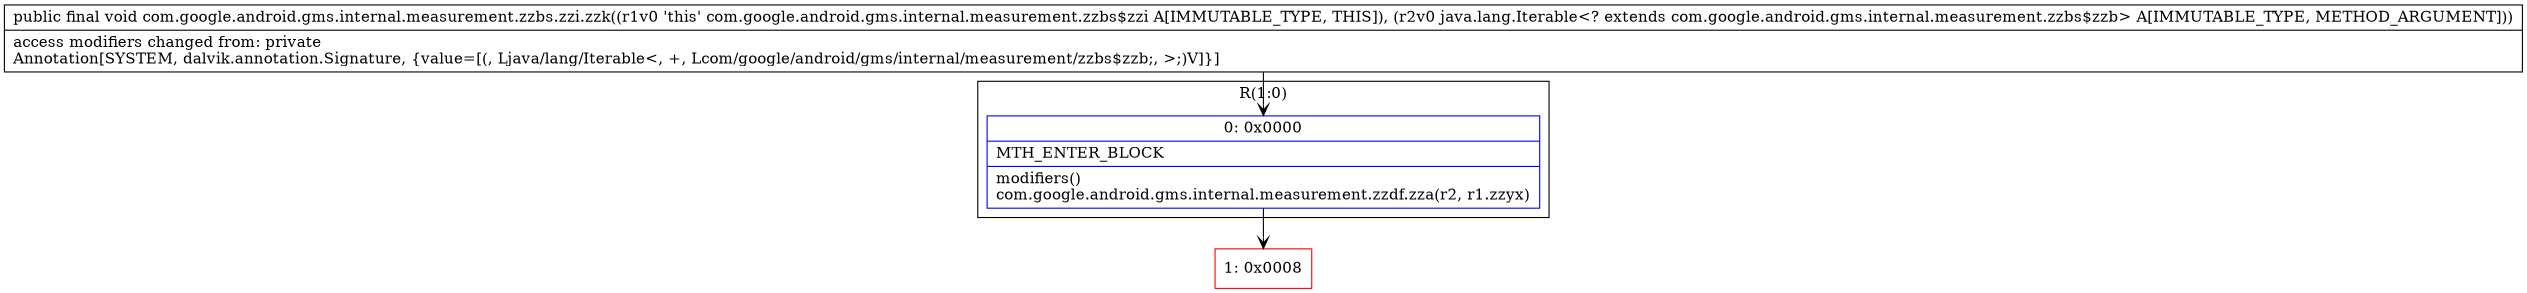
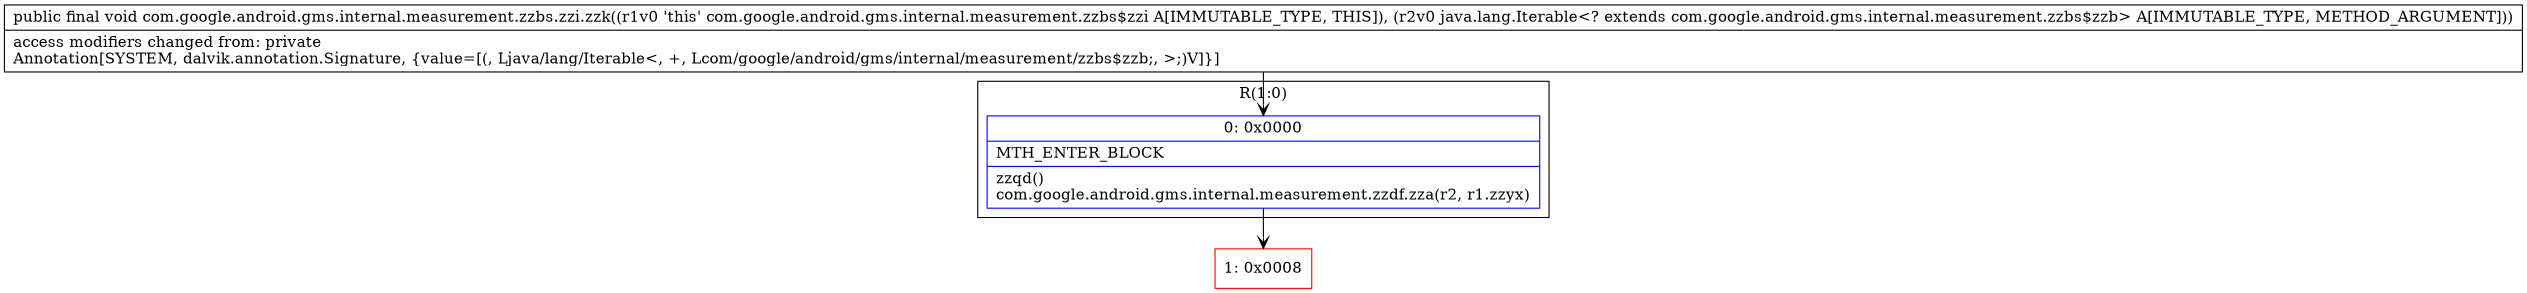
node "0: 0x0000": text "modifiers()" -> "zzqd()"
